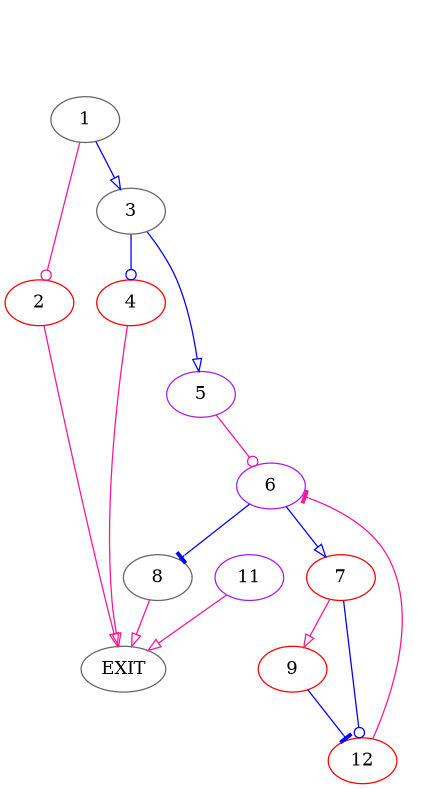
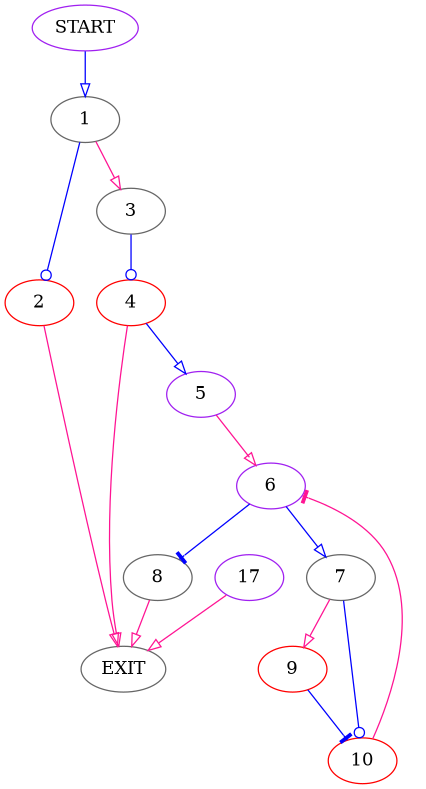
node "START": added
edge "1" -> "3": color blue -> deeppink
edge "1" -> "2": color deeppink -> blue
edge "3" -> "5": now "4" -> "5"
edge "5" -> "6": arrowhead odot -> onormal
node "11": label "11" -> "17"
node "7": color red -> gray40
node "12": label "12" -> "10"
